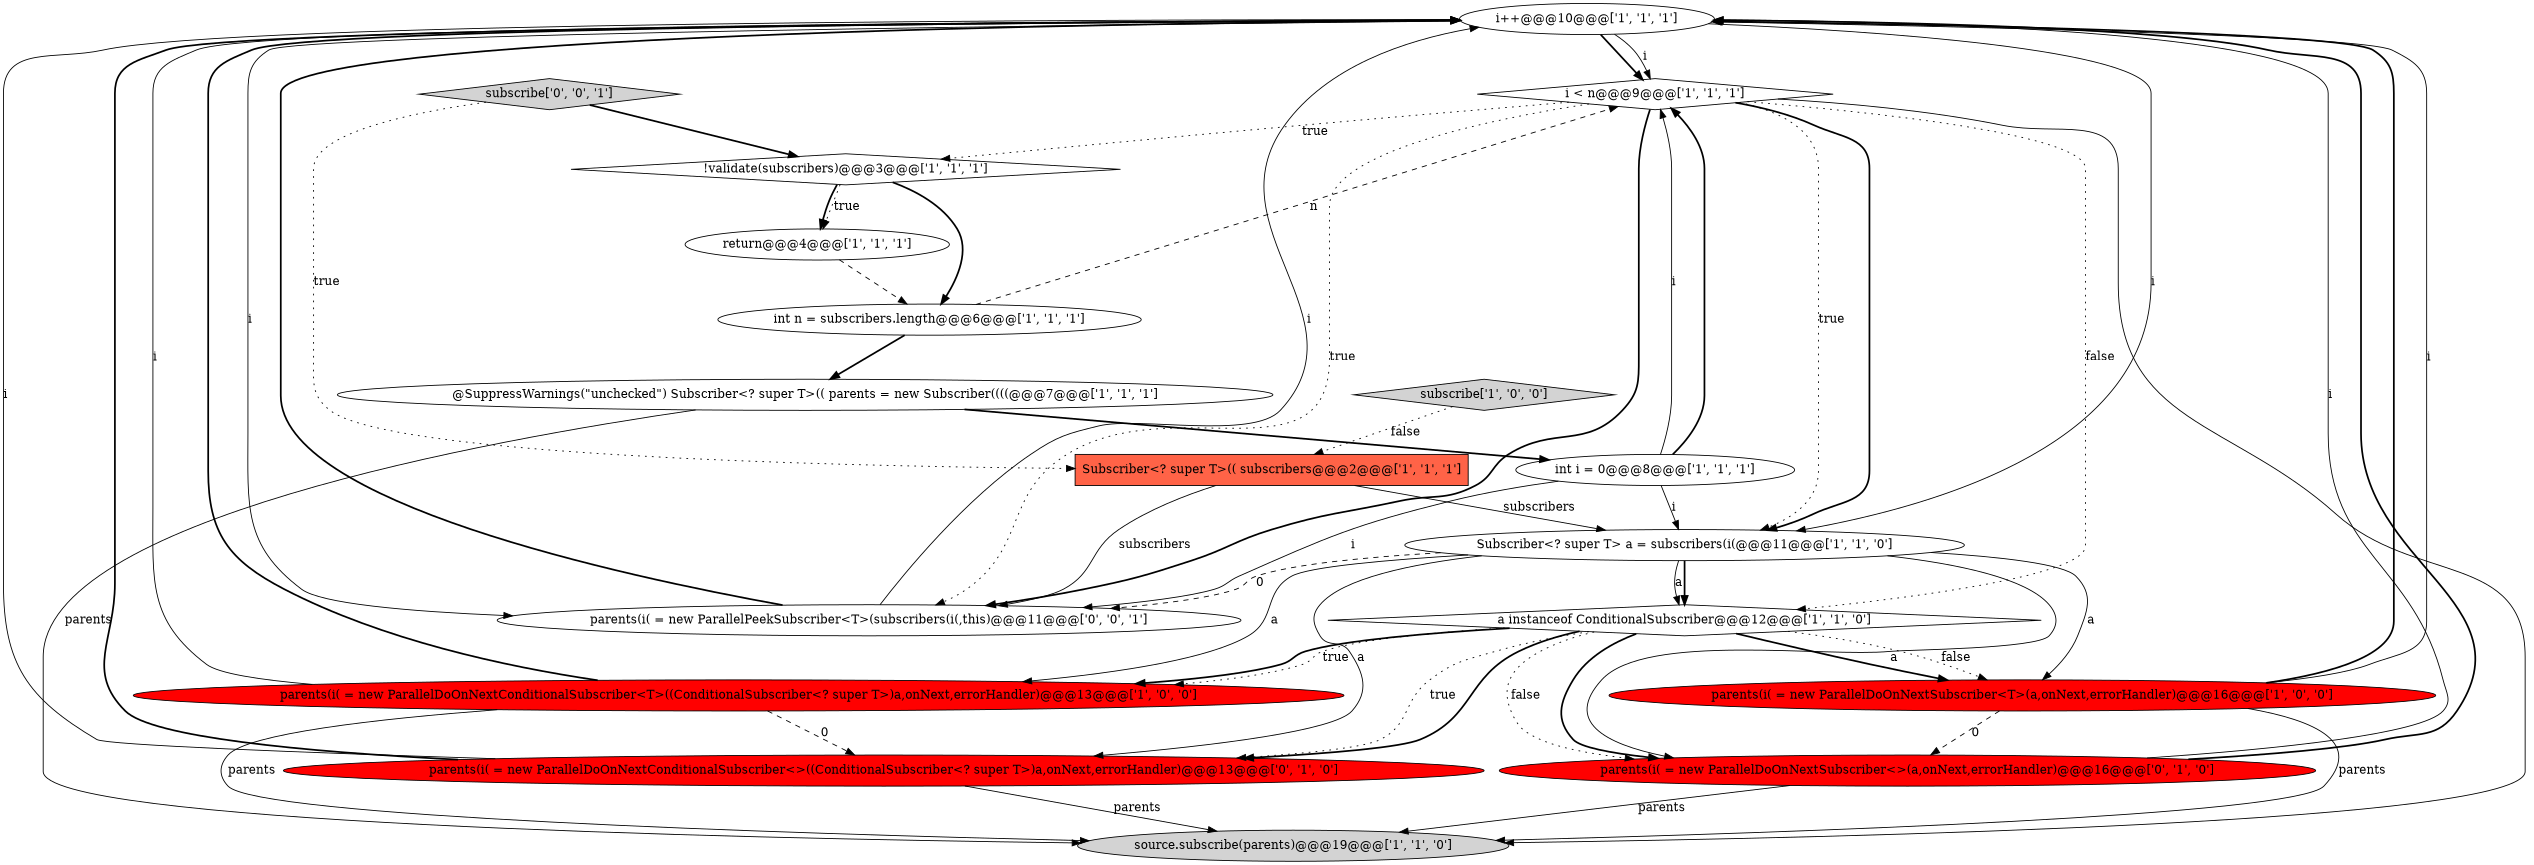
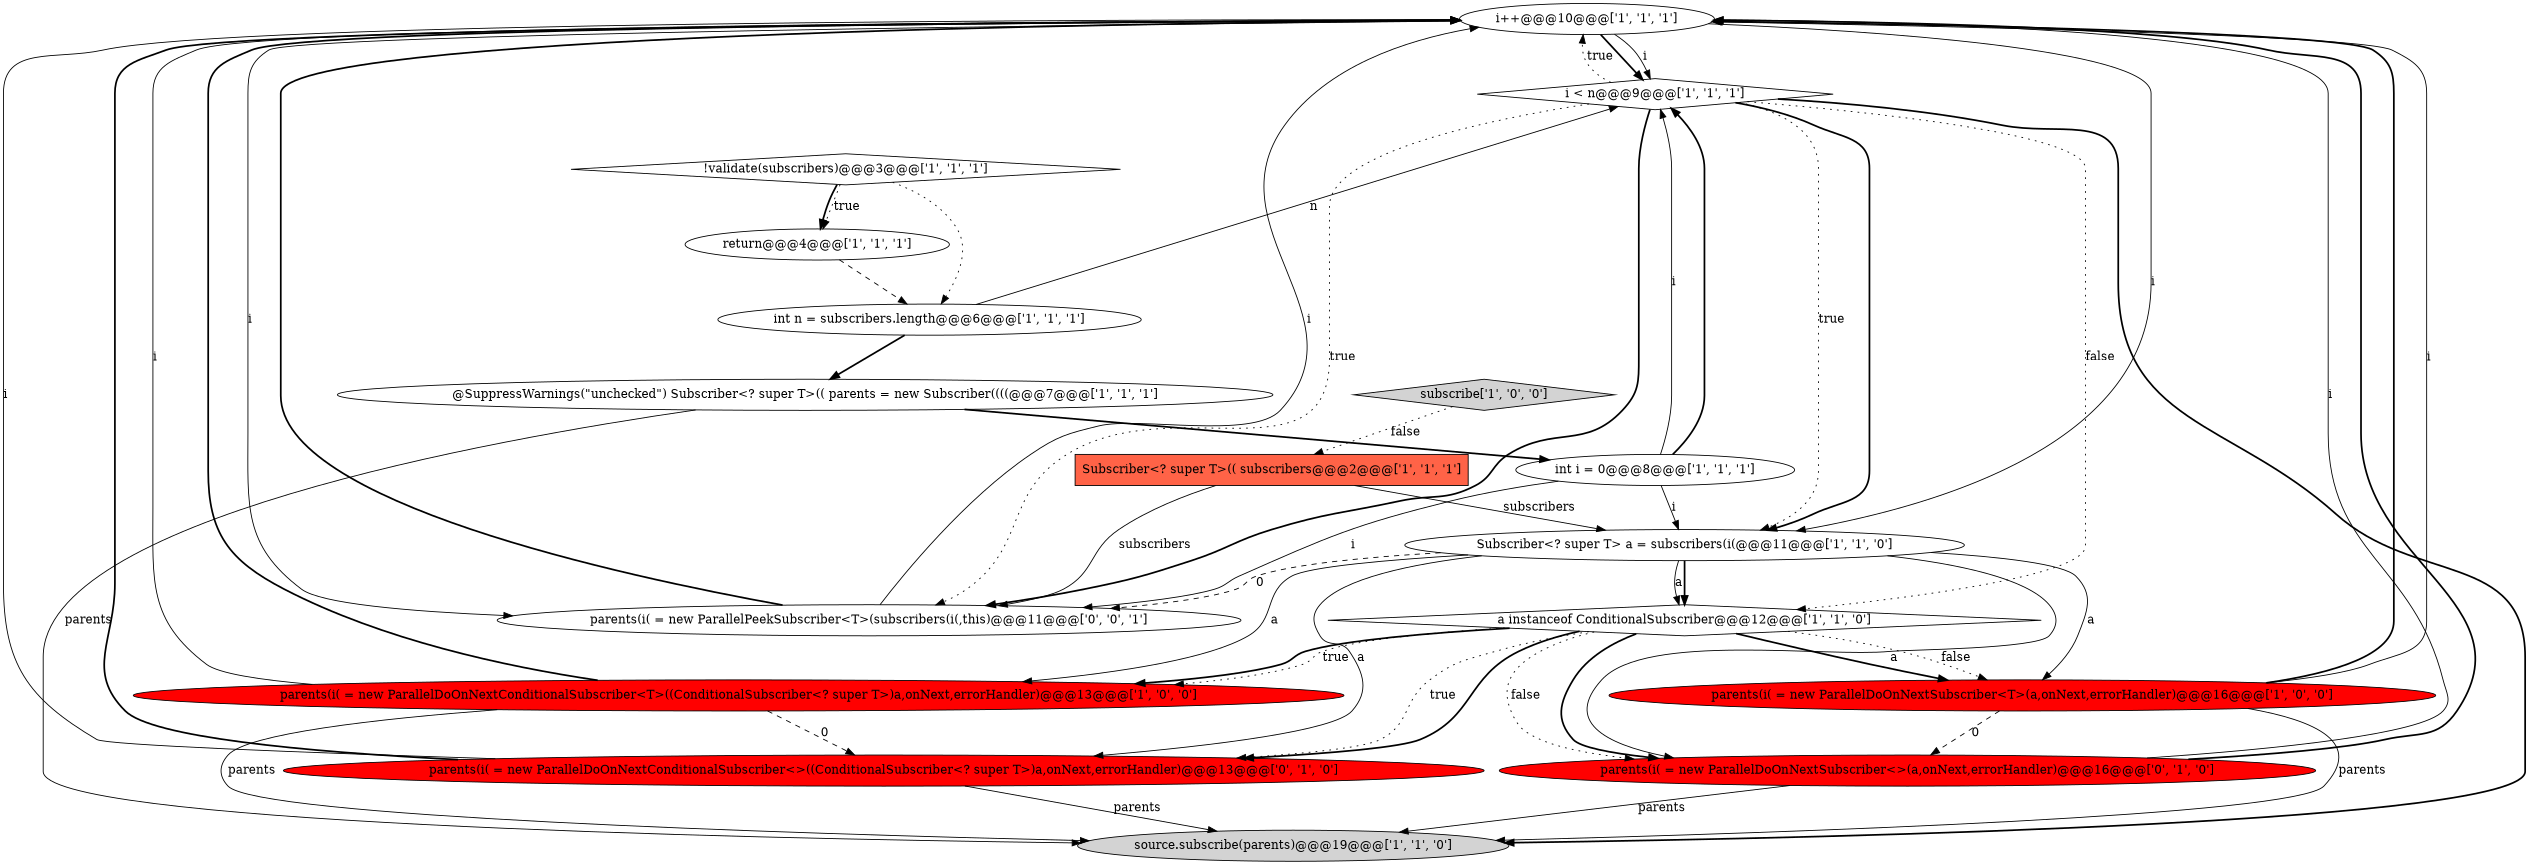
node "subscribe['0', '0', '1']": removed
edge "i < n@@@9@@@['1', '1', '1']" -> "!validate(subscribers)@@@3@@@['1', '1', '1']": now "i < n@@@9@@@['1', '1', '1']" -> "i++@@@10@@@['1', '1', '1']"
edge "int n = subscribers.length@@@6@@@['1', '1', '1']" -> "i < n@@@9@@@['1', '1', '1']": style dashed -> solid
edge "!validate(subscribers)@@@3@@@['1', '1', '1']" -> "int n = subscribers.length@@@6@@@['1', '1', '1']": style bold -> dotted
edge "i < n@@@9@@@['1', '1', '1']" -> "source.subscribe(parents)@@@19@@@['1', '1', '0']": style solid -> bold
